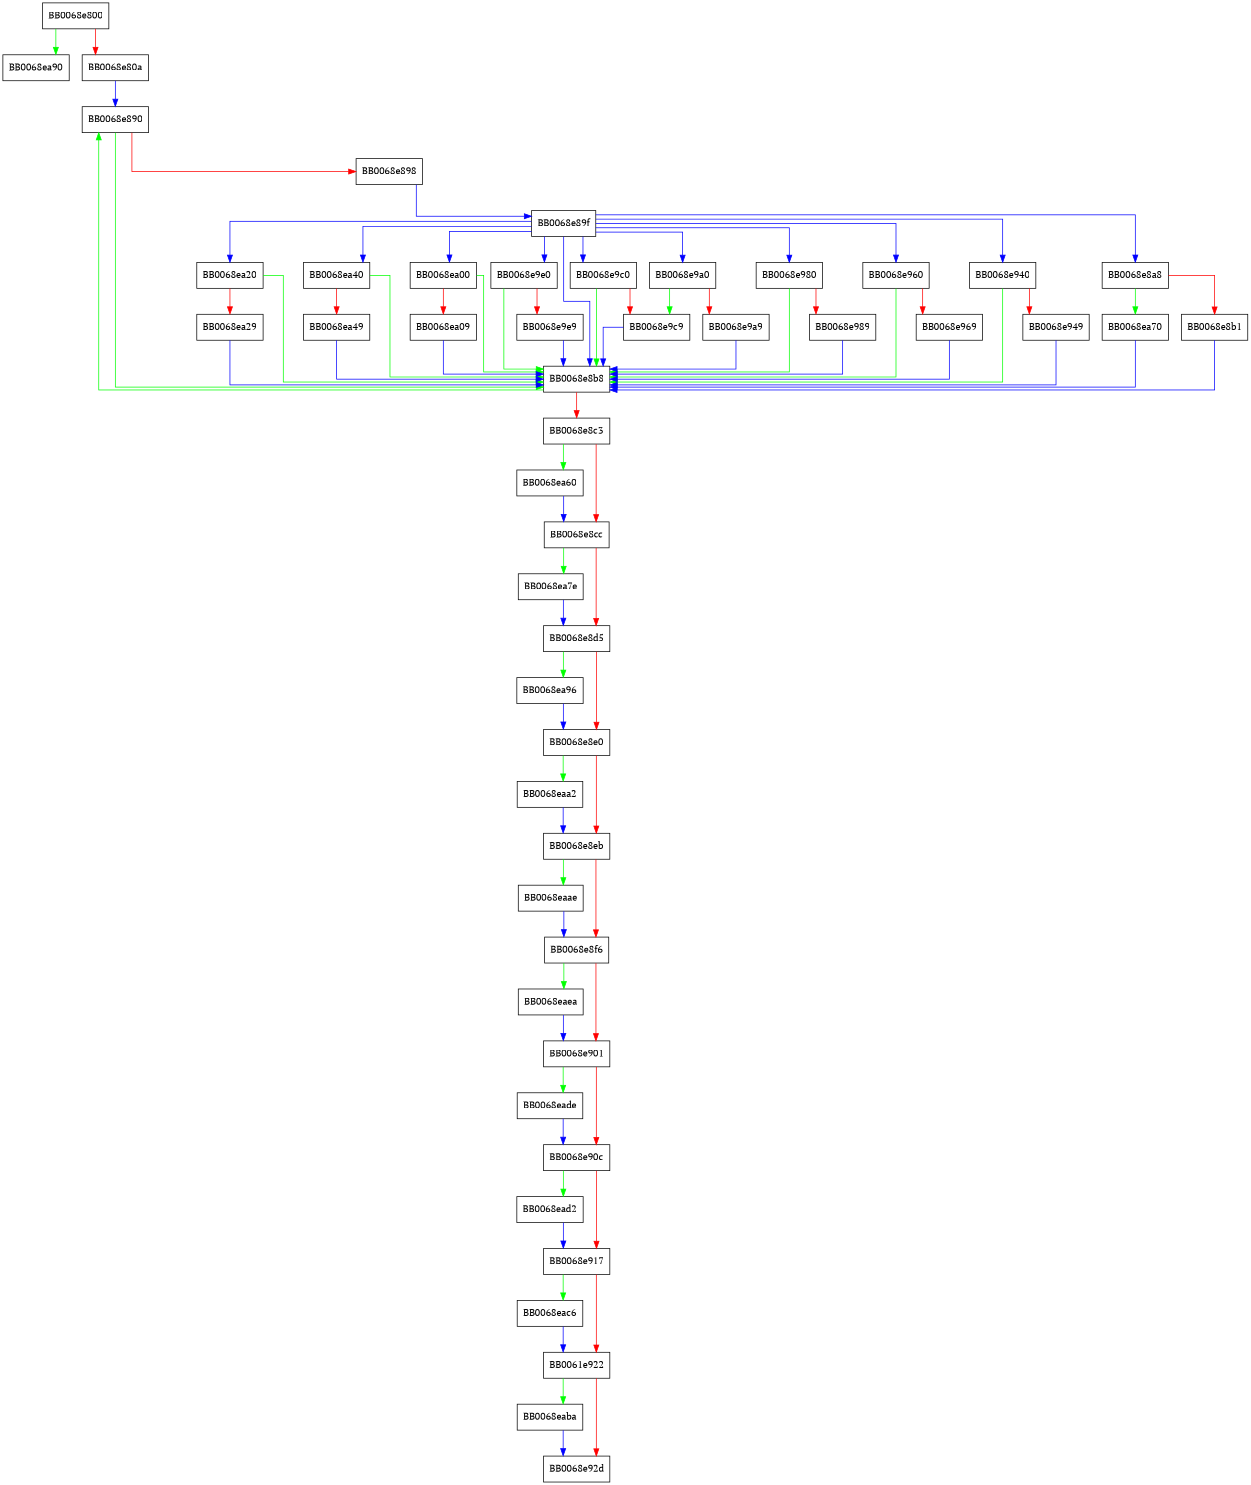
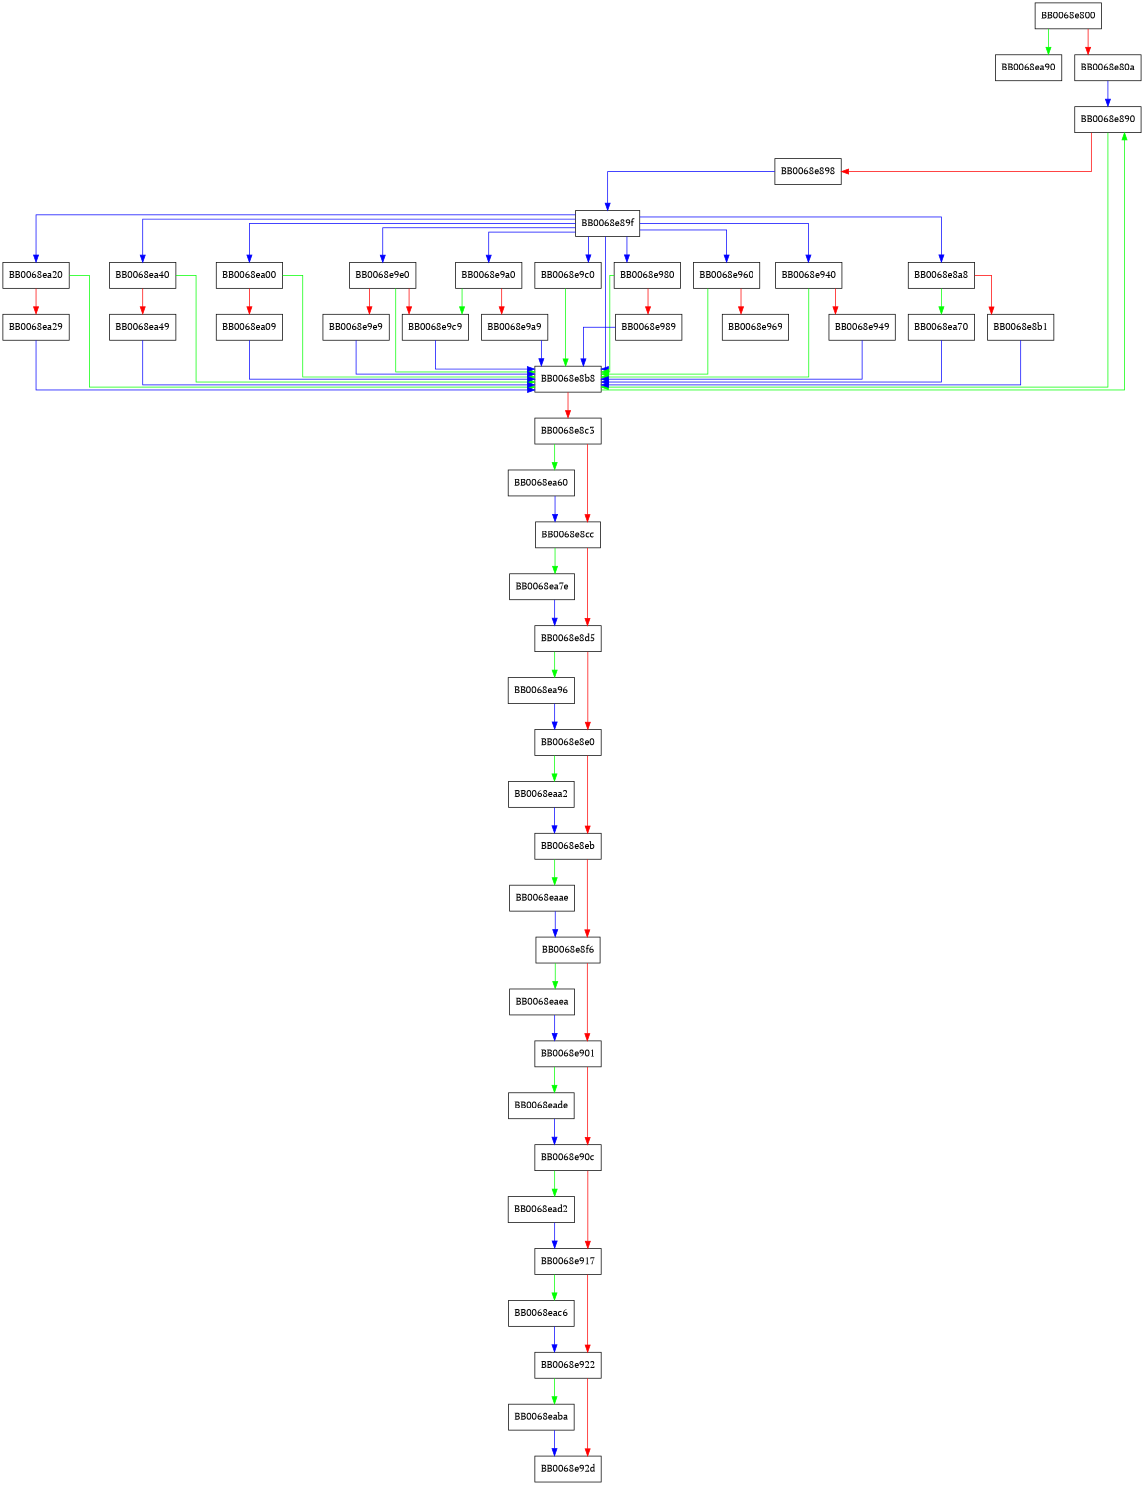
edge "BB0068e9c0" -> "BB0068e9c9": now "BB0068e9e0" -> "BB0068e9c9"
edge "BB0068e969" -> "BB0068e8b8": removed
node "BB0061e922": label "BB0061e922" -> "BB0068e922"
